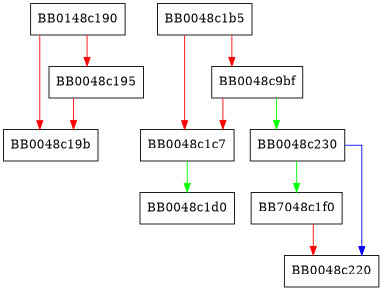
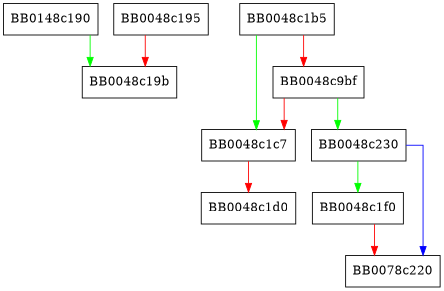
edge "BB0148c190" -> "BB0048c195": removed
edge "BB0148c190" -> "BB0048c19b": color red -> green
edge "BB0048c1b5" -> "BB0048c1c7": color red -> green
edge "BB0048c1c7" -> "BB0048c1d0": color green -> red
node "BB7048c1f0": label "BB7048c1f0" -> "BB0048c1f0"
node "BB0048c220": label "BB0048c220" -> "BB0078c220"
